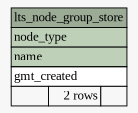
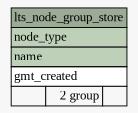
node "lts_node_group_store": text "2 rows" -> "2 group"
